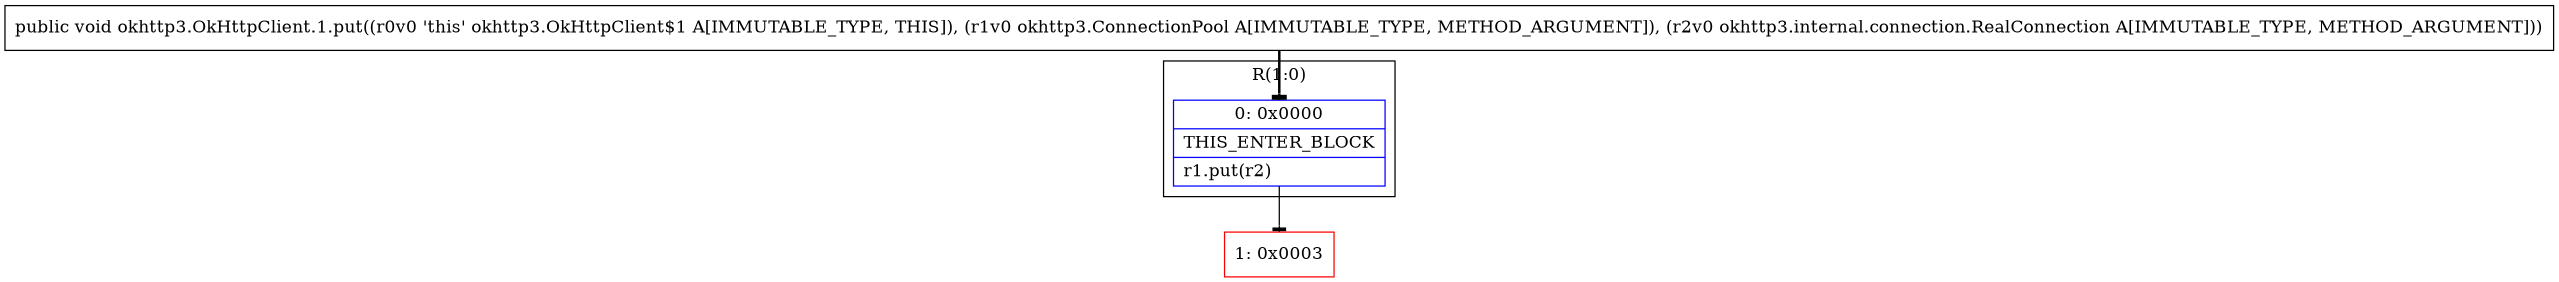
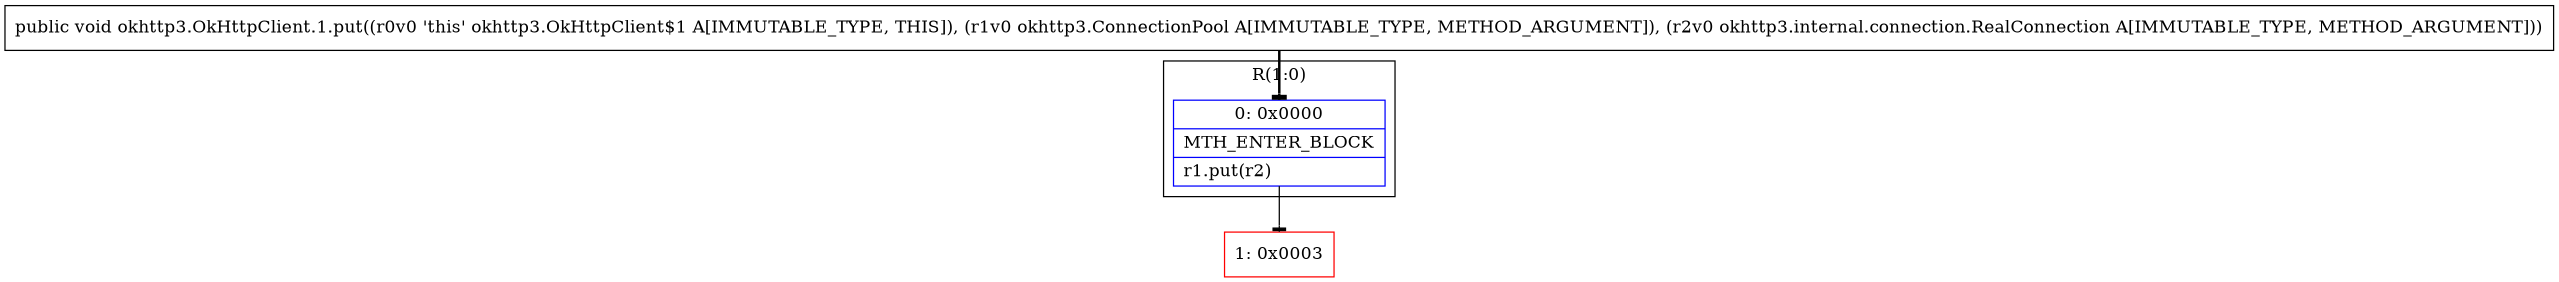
node "0: 0x0000": text "THIS_ENTER_BLOCK" -> "MTH_ENTER_BLOCK"
